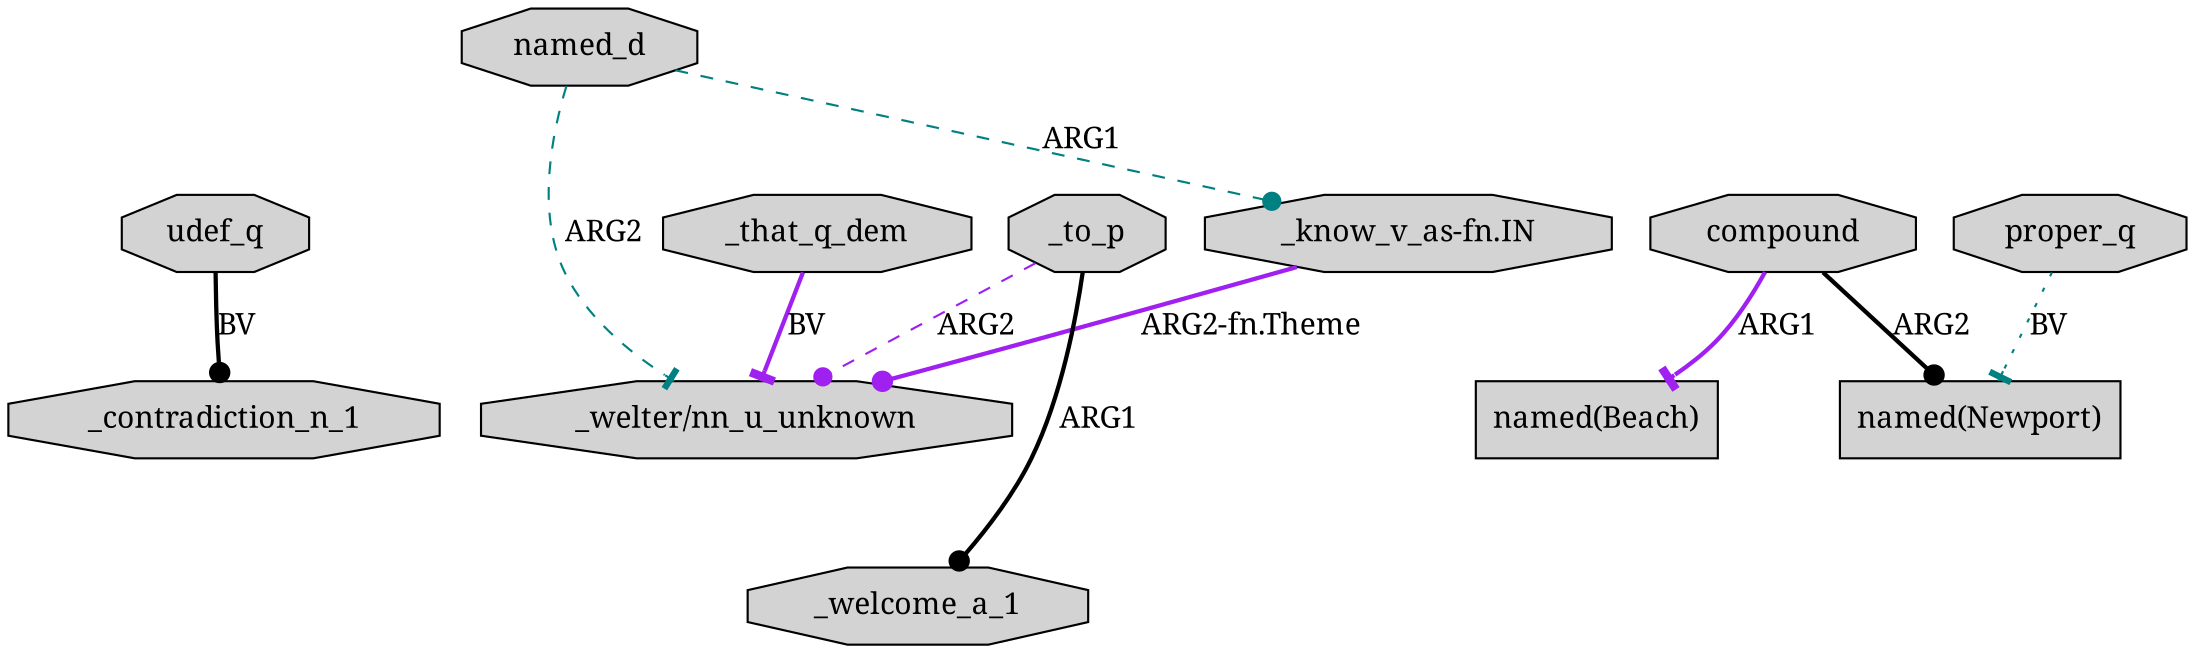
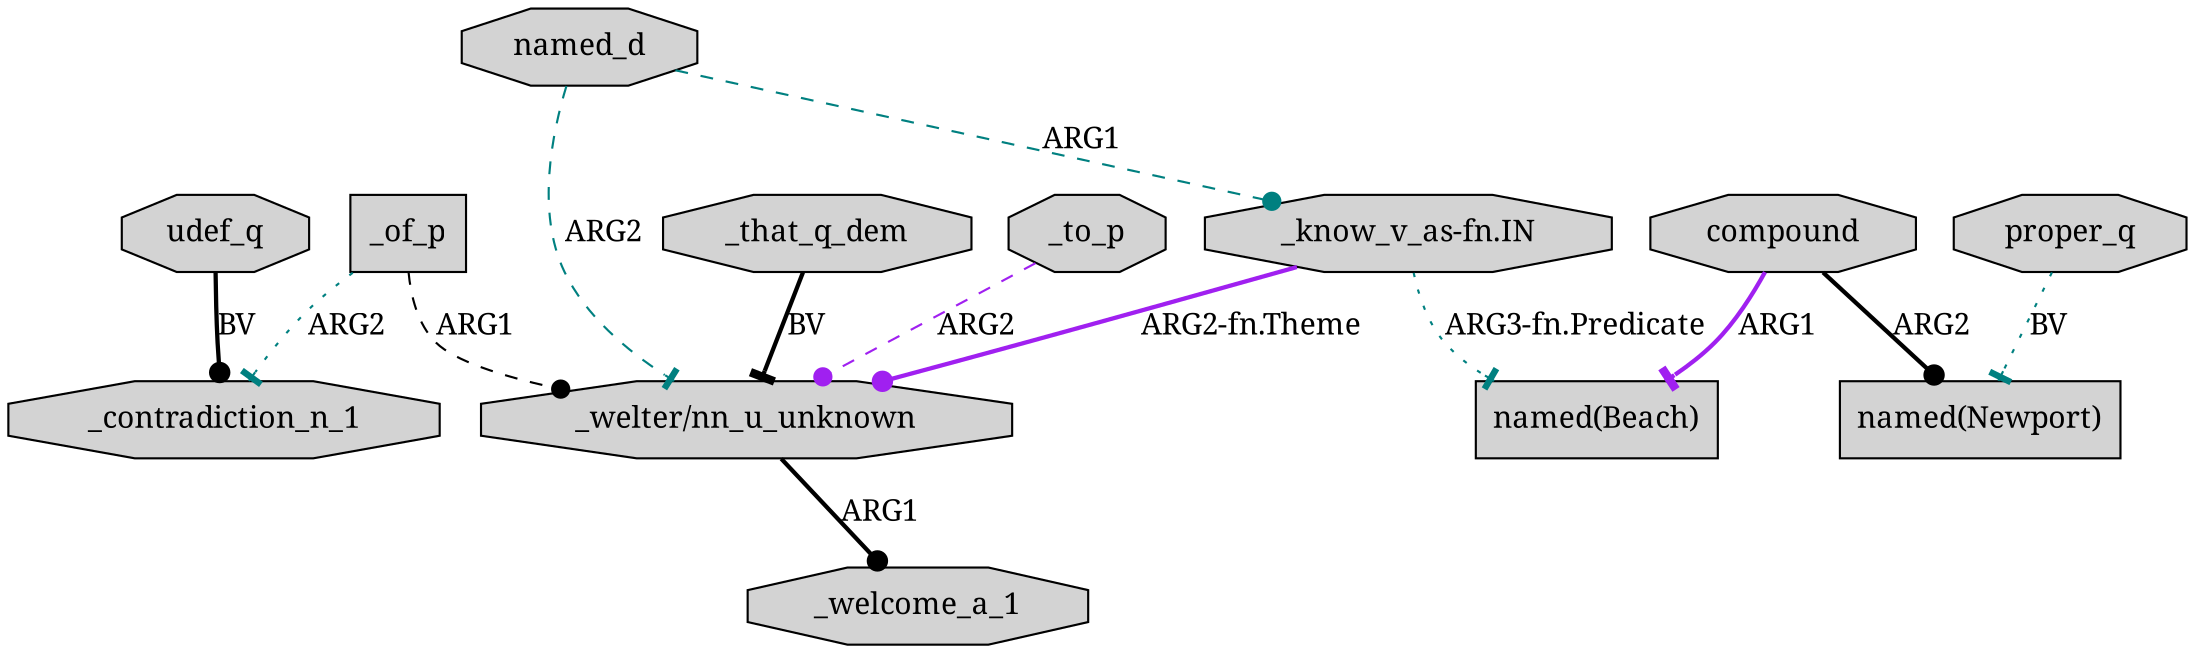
node "_of_p": added
edge "_that_q_dem" -> "_welter/nn_u_unknown": color purple -> black
edge "_know_v_as-fn.IN" -> "named(Beach)": added, label "ARG3-fn.Predicate"
edge "_to_p" -> "_welcome_a_1": now "_welter/nn_u_unknown" -> "_welcome_a_1"
